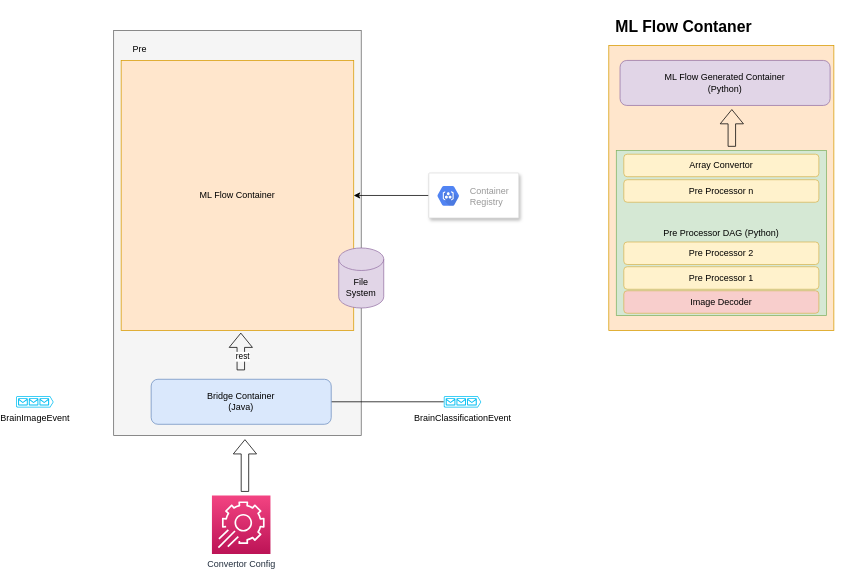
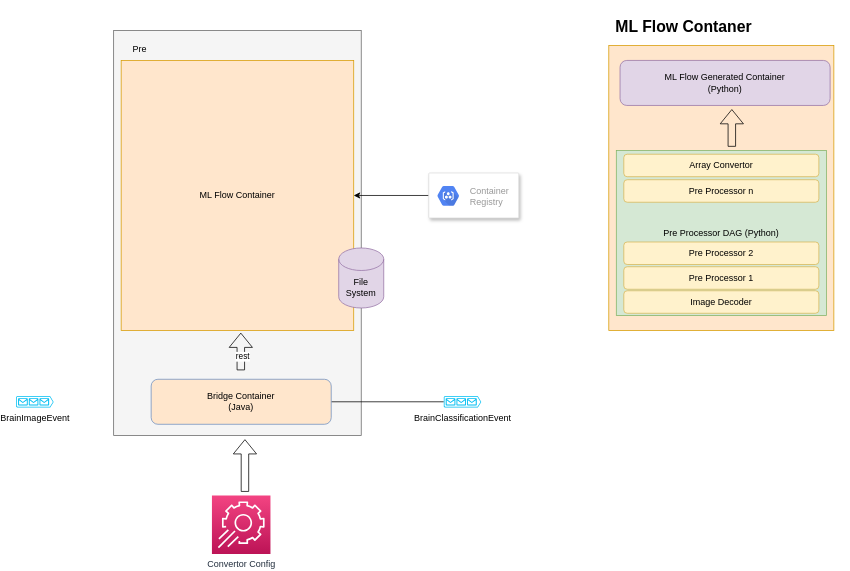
node "Image Decoder": fillcolor #f8cecc -> #fff2cc
node "Bridge Container (Java)": fillcolor #dae8fc -> #ffe6cc
